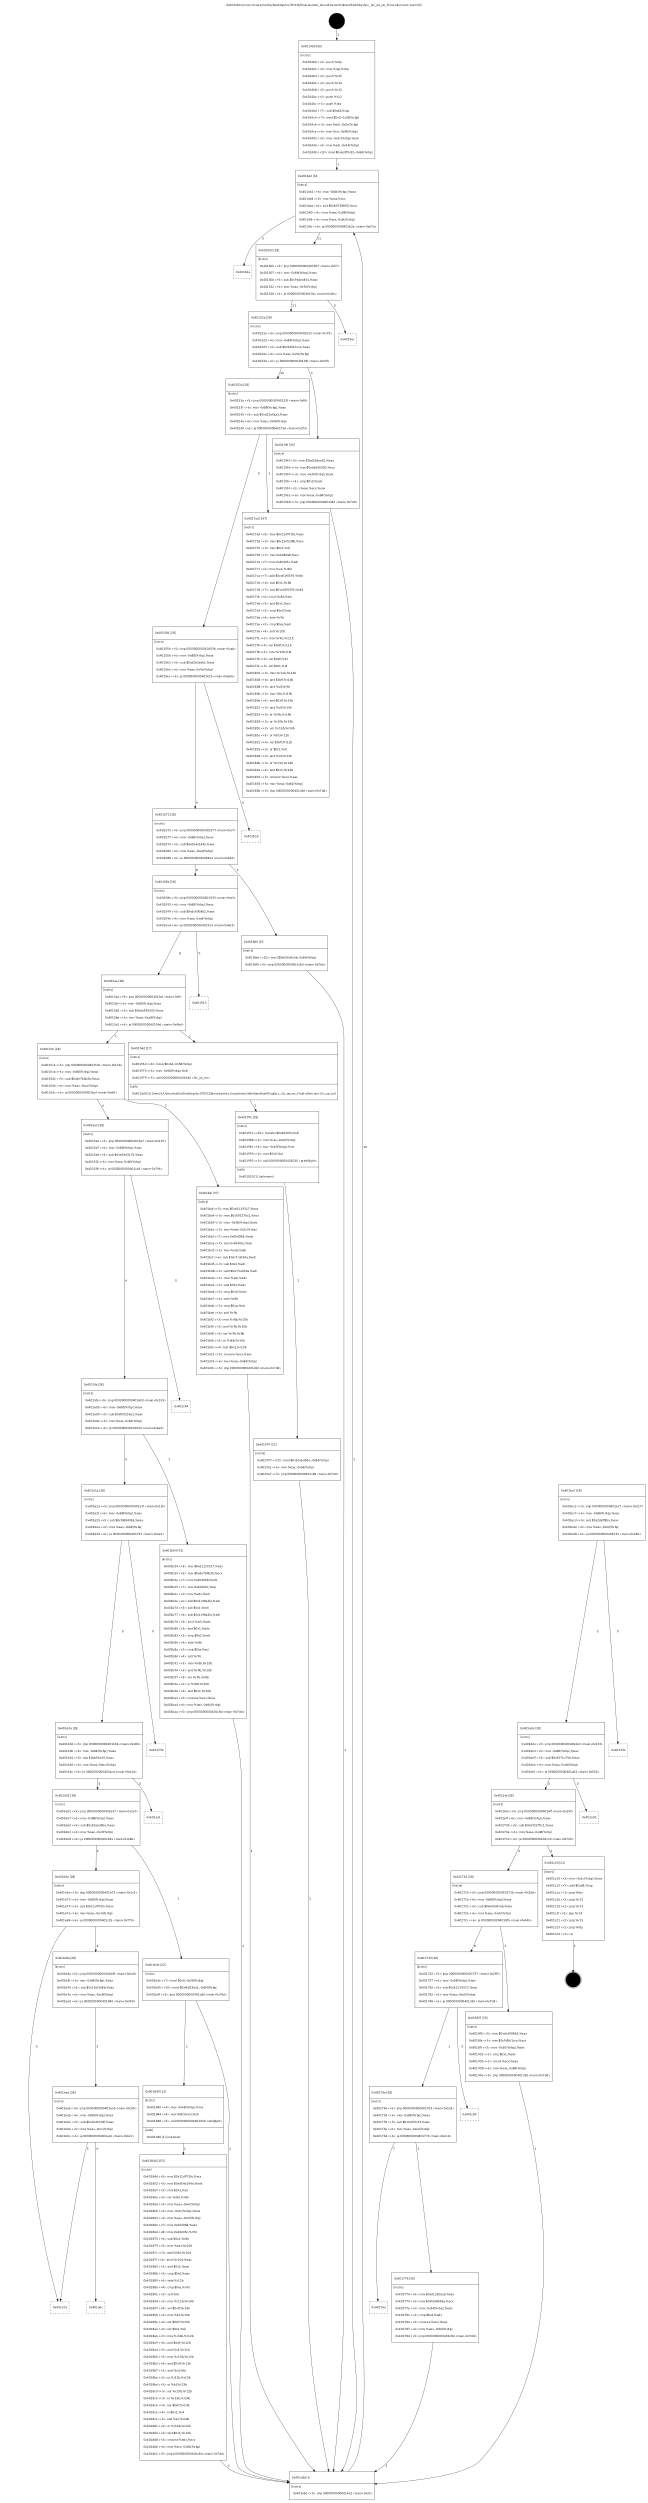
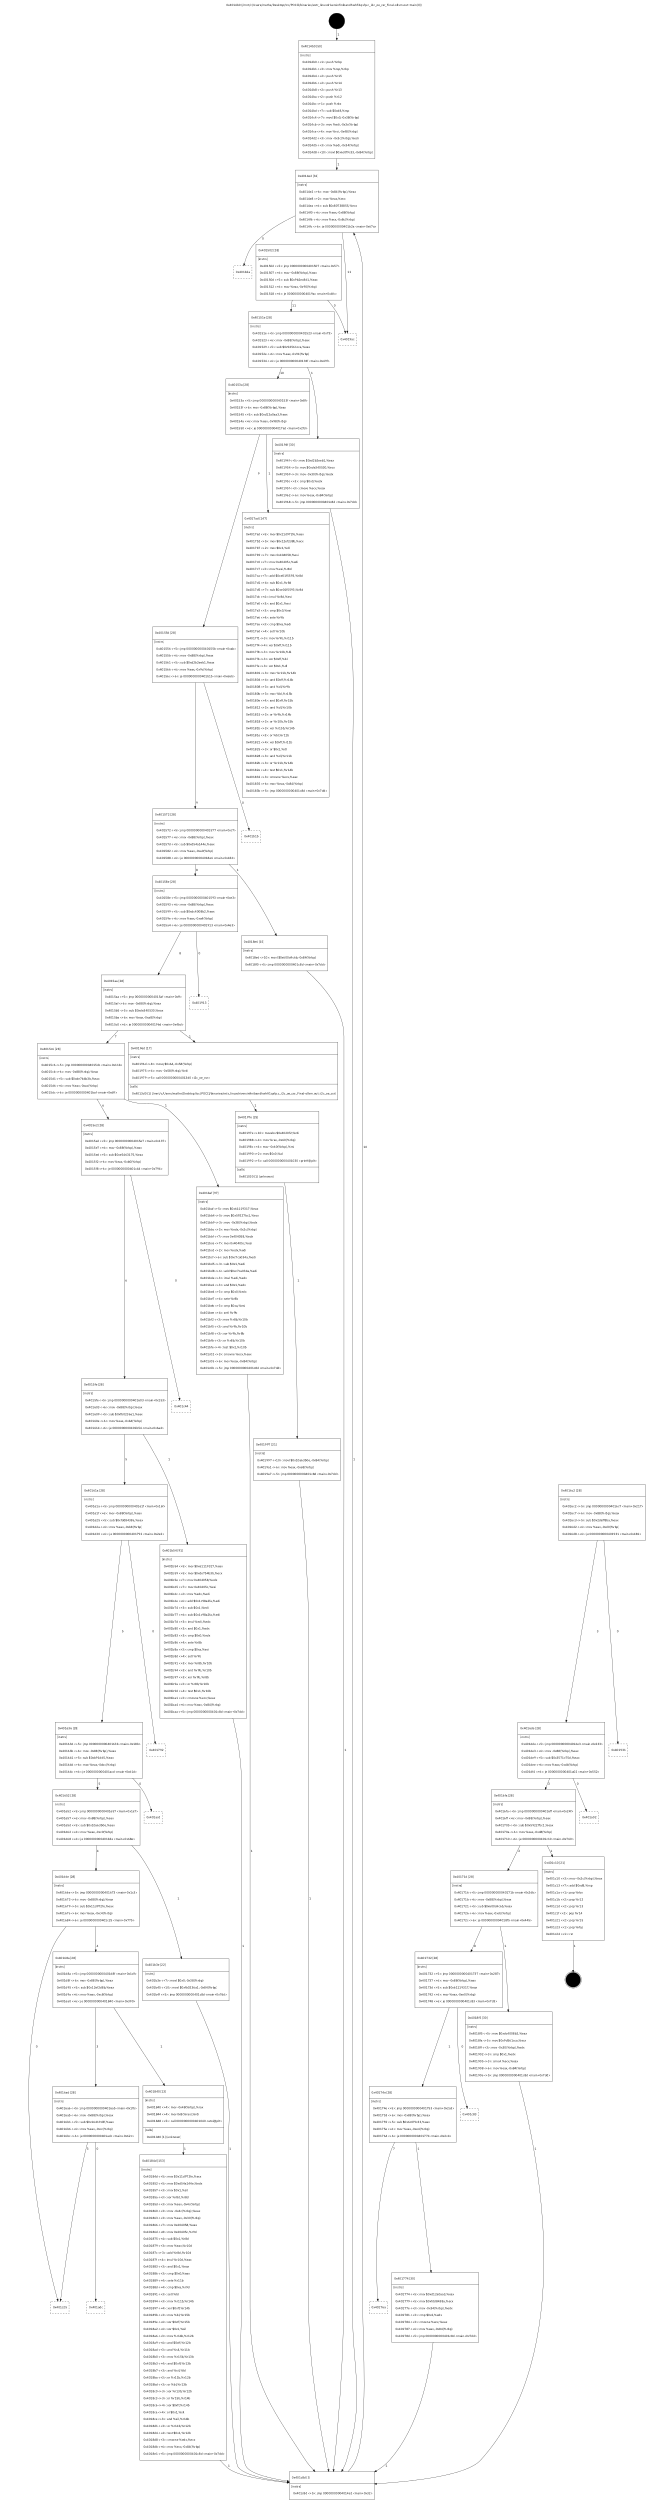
edge "0x4014e2 [32]" -> "0x401502 [28]": now "0x4014e2 [32]" -> "0x4019ac"
edge "0x401b3e [22]" -> "0x401840 [13]": now "0x40168a [28]" -> "0x401840 [13]"
